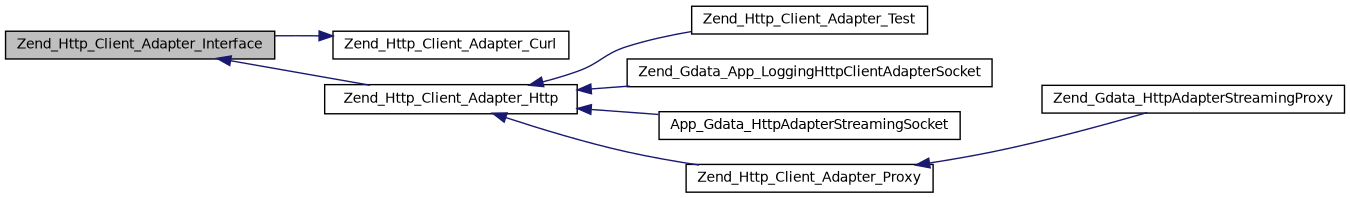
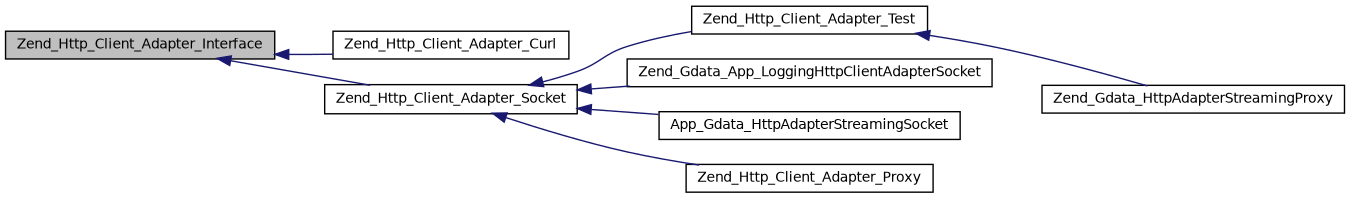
edge "Zend_Http_Client_Adapter_Interface" -> "Zend_Http_Client_Adapter_Curl": reversed
node "Zend_Http_Client_Adapter_Http": label "Zend_Http_Client_Adapter_Http" -> "Zend_Http_Client_Adapter_Socket"
edge "Zend_Gdata_HttpAdapterStreamingProxy" -> "Zend_Http_Client_Adapter_Proxy": now "Zend_Gdata_HttpAdapterStreamingProxy" -> "Zend_Http_Client_Adapter_Test"
